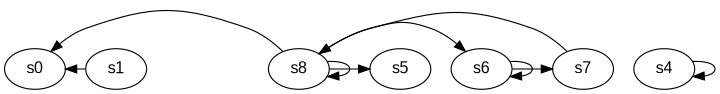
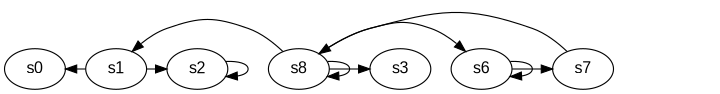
edge "s8" -> "s0": now "s8" -> "s1"
node "s2": added
node "s5": label "s5" -> "s3"
node "s4": removed
